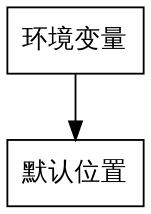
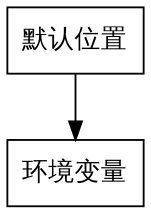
edge "环境变量" -> "默认位置": reversed
